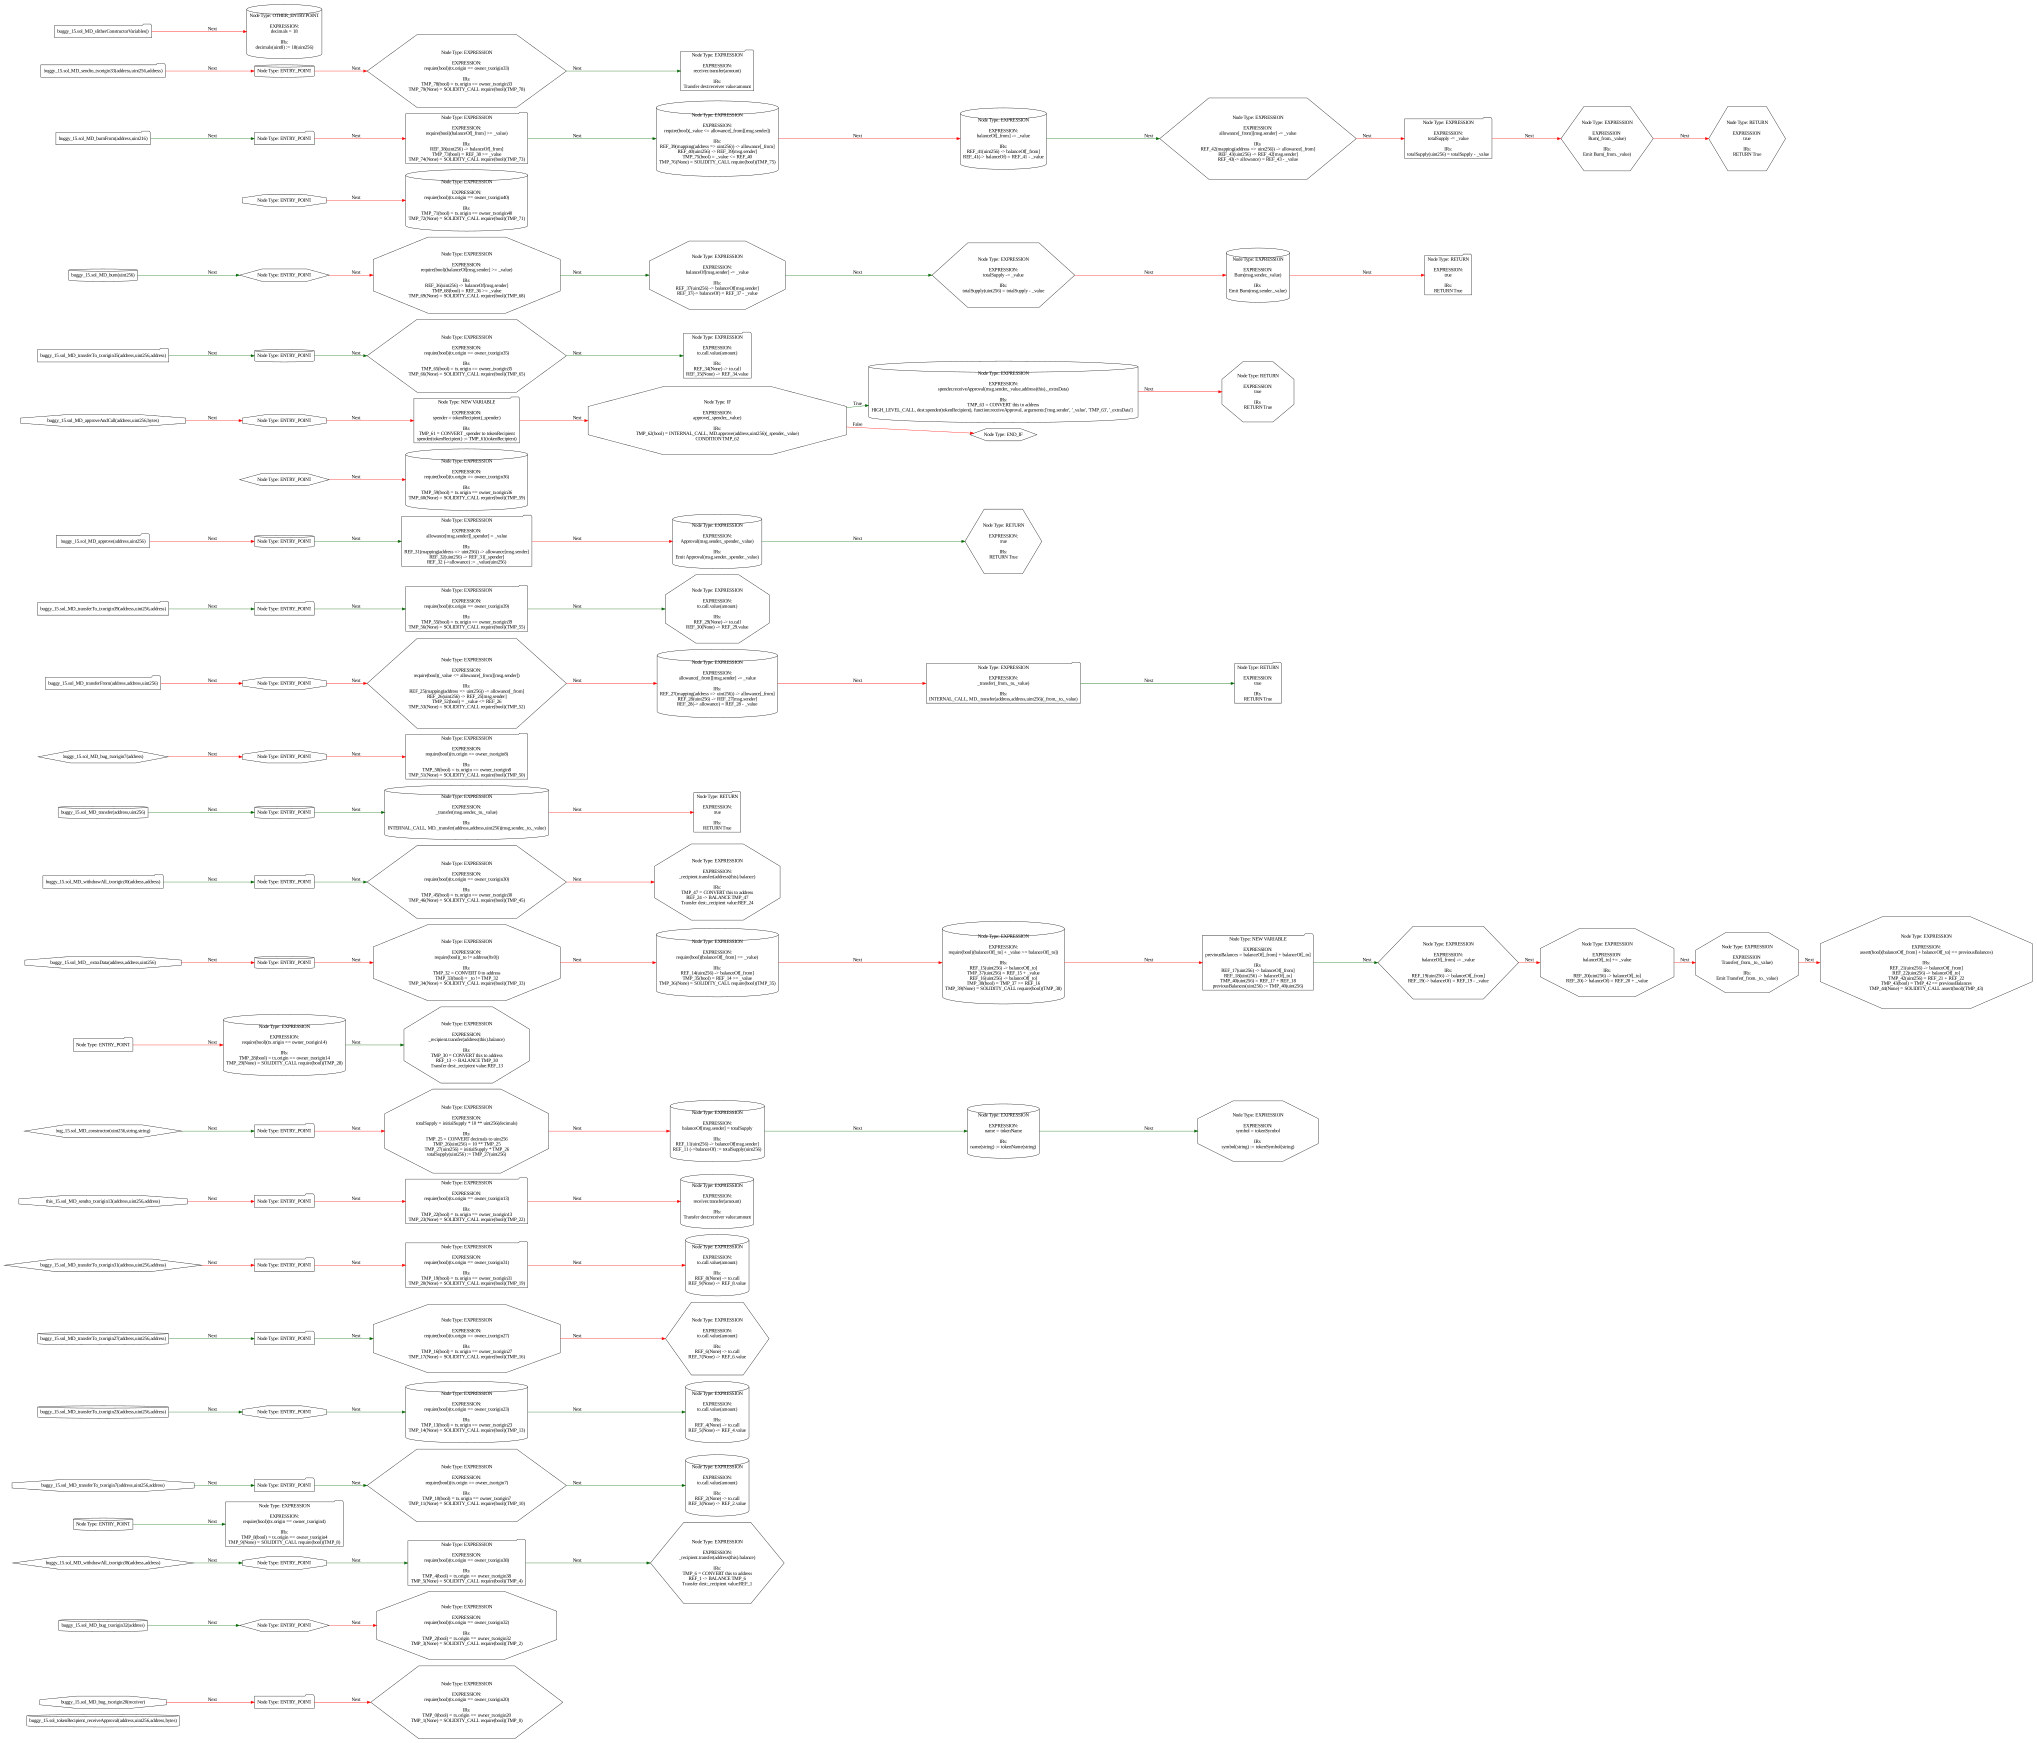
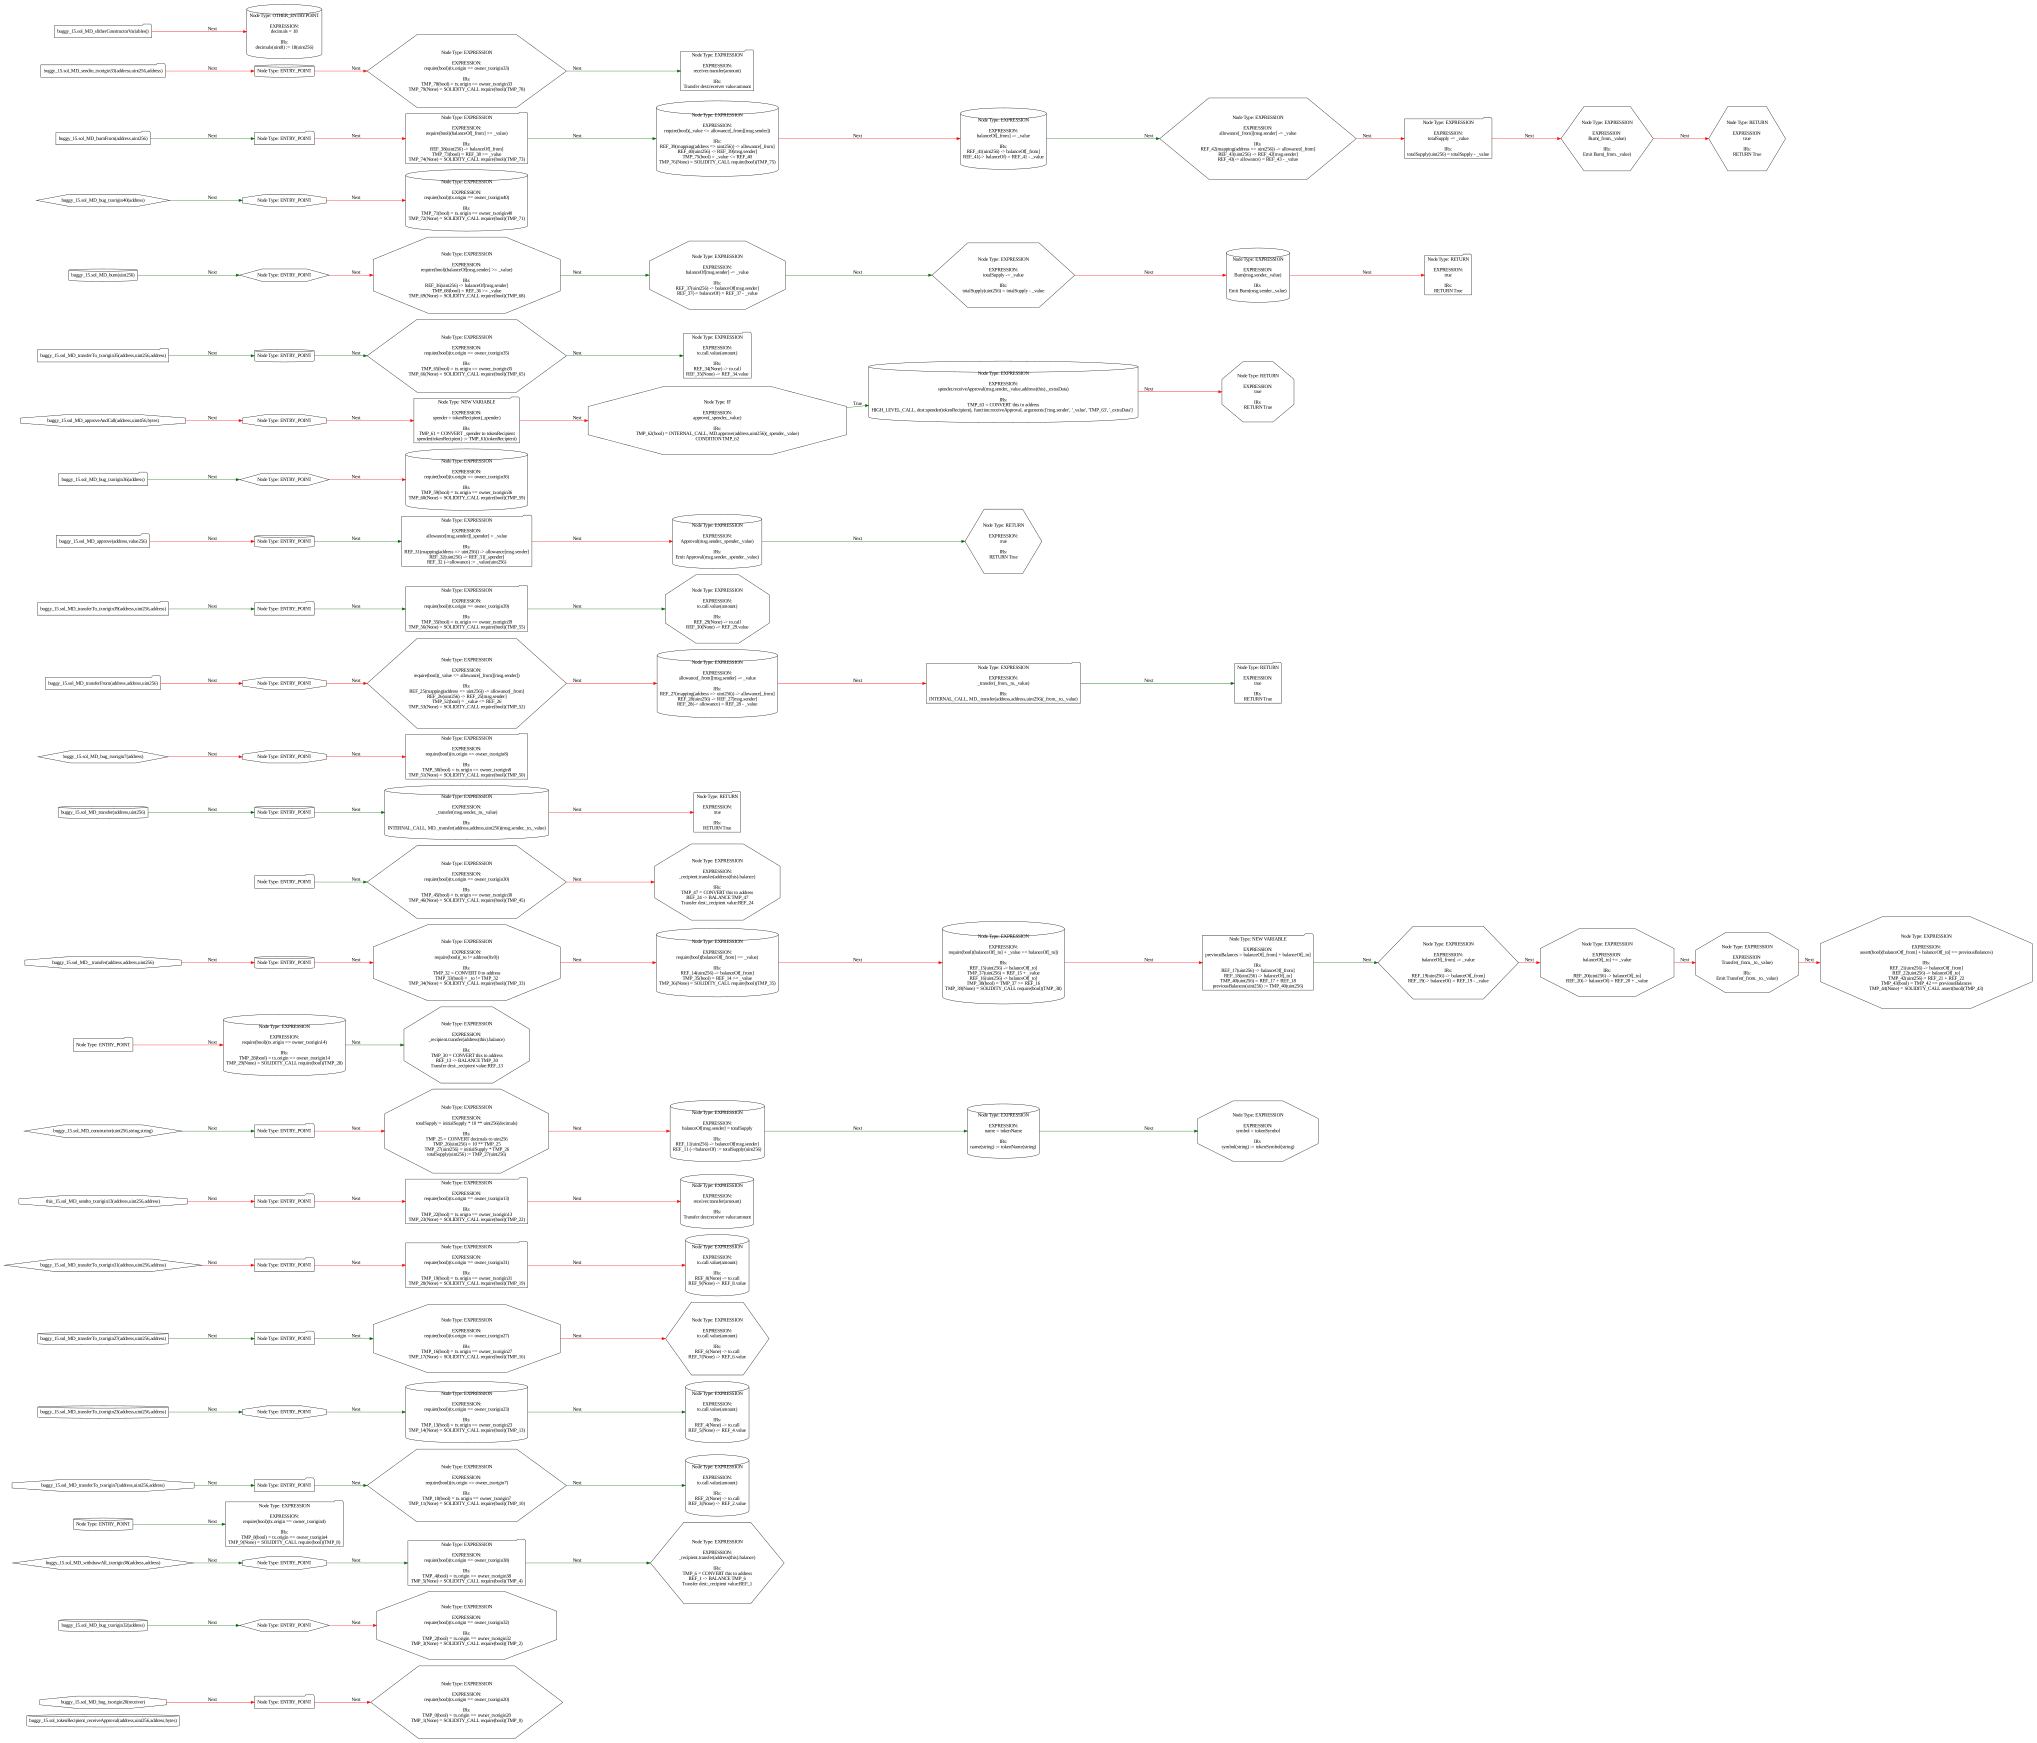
node "buggy_15.sol_MD_burnFrom(address,uint216)": label "buggy_15.sol_MD_burnFrom(address,uint216)" -> "buggy_15.sol_MD_burnFrom(address,uint256)"
node "buggy_15.sol_MD_bug_txorigin40(address)": added
node "buggy_15.sol_MD_approveAndCall(address,uint256,bytes)": label "buggy_15.sol_MD_approveAndCall(address,uint256,bytes)" -> "buggy_15.sol_MD_approveAndCall(address,uint456,bytes)"
node "Node Type: END_IF": removed
node "buggy_15.sol_MD_bug_txorigin36(address)": added
node "buggy_15.sol_MD_approve(address,uint256)": label "buggy_15.sol_MD_approve(address,uint256)" -> "buggy_15.sol_MD_approve(address,value256)"
node "buggy_15.sol_MD_withdrawAll_txorigin30(address,address)": removed
node "buggy_15.sol_MD__extraData(address,address,uint256)": label "buggy_15.sol_MD__extraData(address,address,uint256)" -> "buggy_15.sol_MD__transfer(address,address,uint256)"
node "bug_15.sol_MD_constructor(uint256,string,string)": label "bug_15.sol_MD_constructor(uint256,string,string)" -> "buggy_15.sol_MD_constructor(uint256,string,string)"
